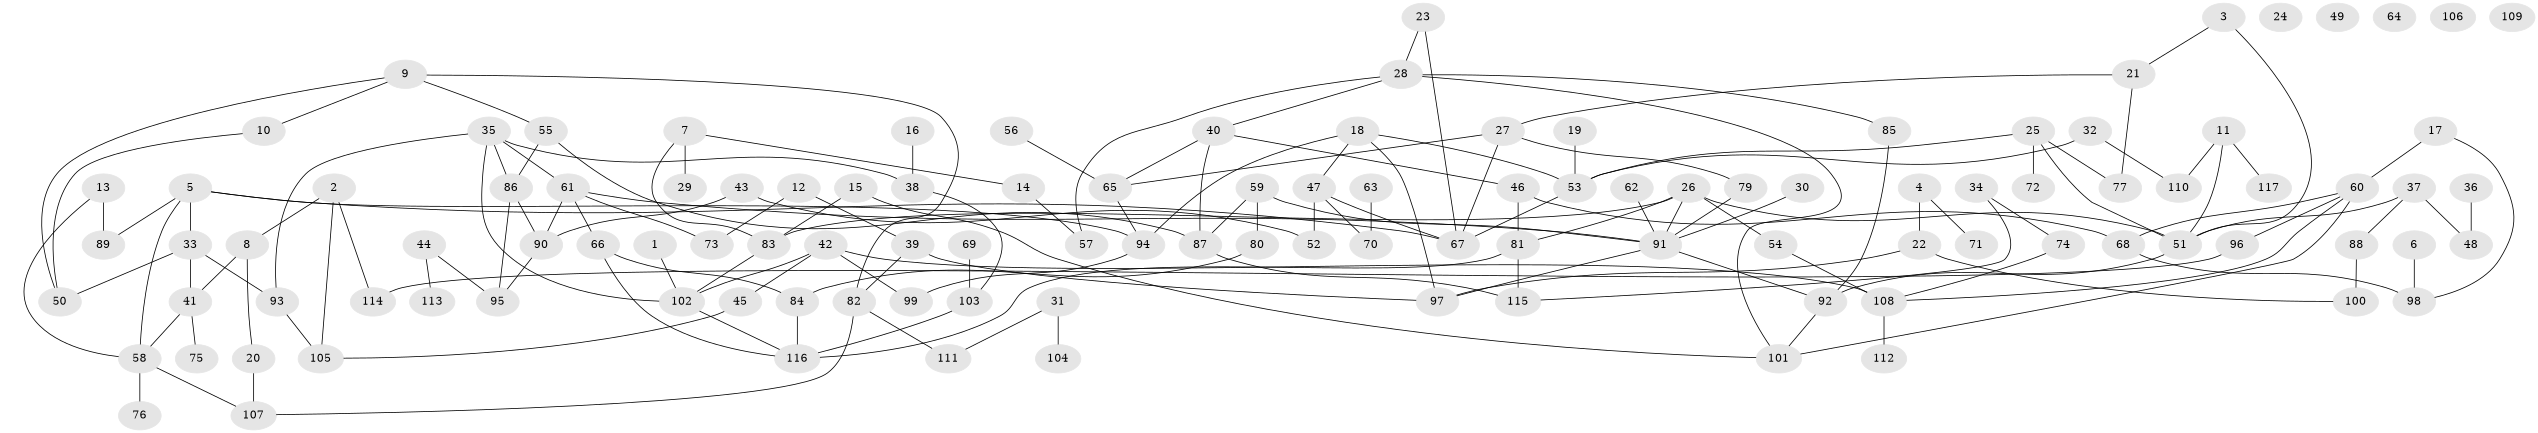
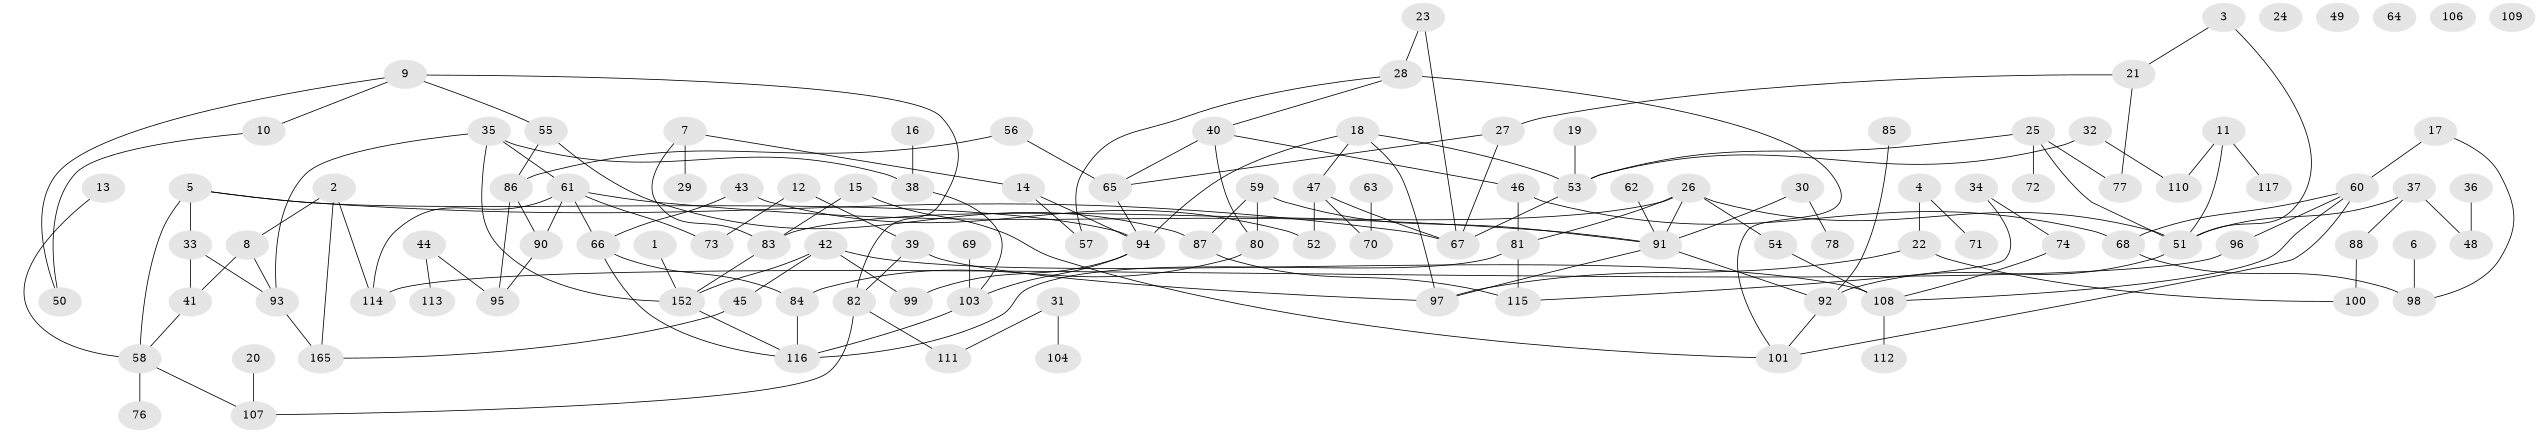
edge "28" -- "85": removed
edge "35" -- "86": now "56" -- "86"
edge "40" -- "87": now "40" -- "80"
node "79": removed
edge "61" -- "114": added
edge "14" -- "94": added
edge "43" -- "90": now "43" -- "66"
node "89": removed
node "78": added
edge "33" -- "50": removed
edge "94" -- "103": added
edge "8" -- "20": now "8" -- "93"
node "102": label "102" -> "152"
node "75": removed
node "105": label "105" -> "165"
